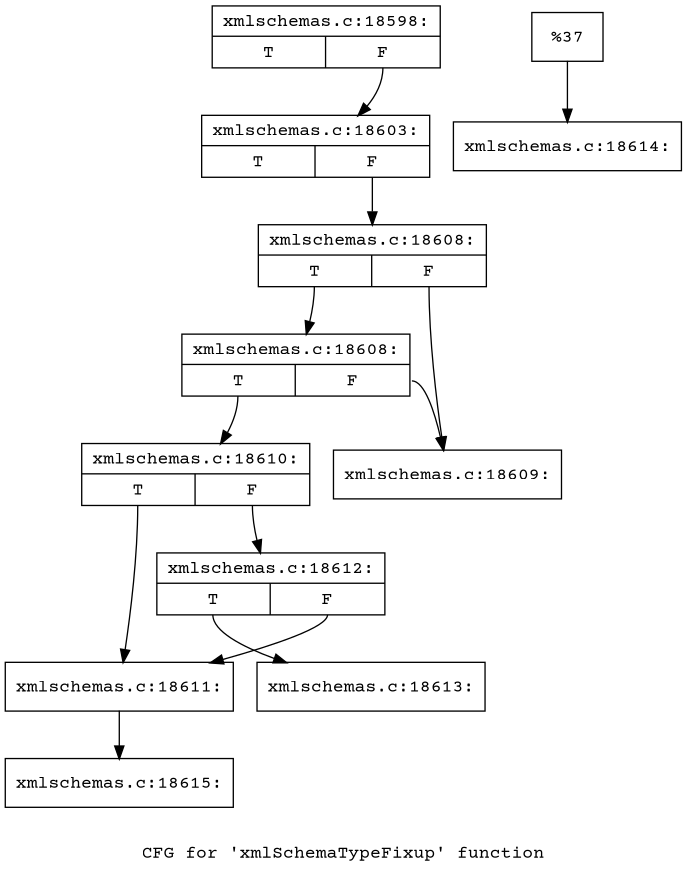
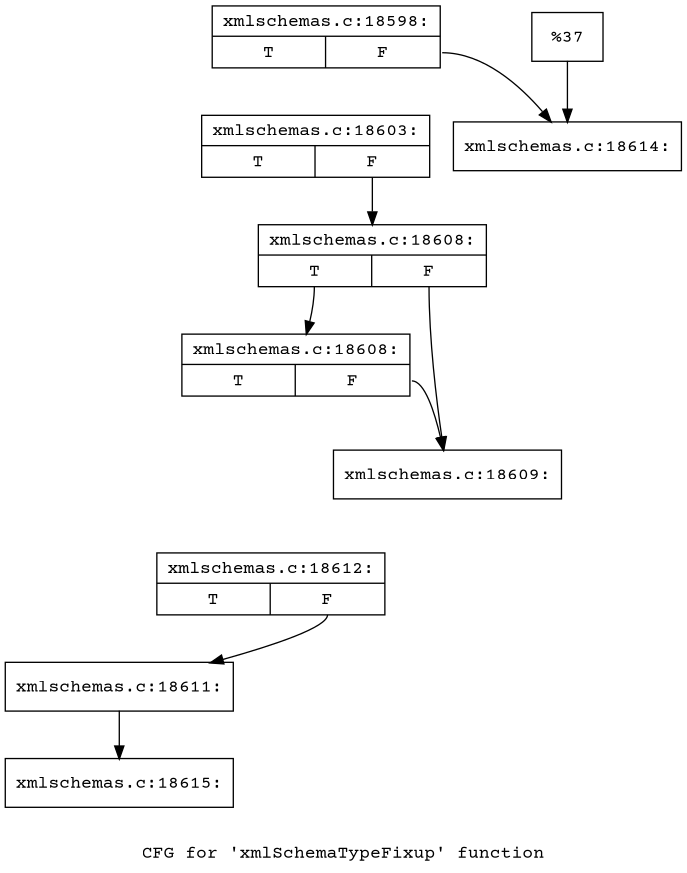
edge "xmlschemas.c:18598:" -> "xmlschemas.c:18603:": now "xmlschemas.c:18598:" -> "xmlschemas.c:18614:"
node "xmlschemas.c:18610:": removed
node "xmlschemas.c:18613:": removed
